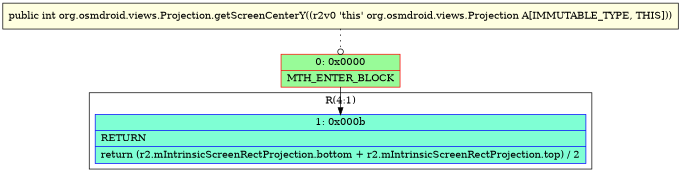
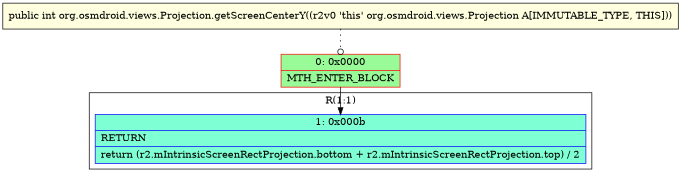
cluster "R(4:1)": label "R(4:1)" -> "R(1:1)"
